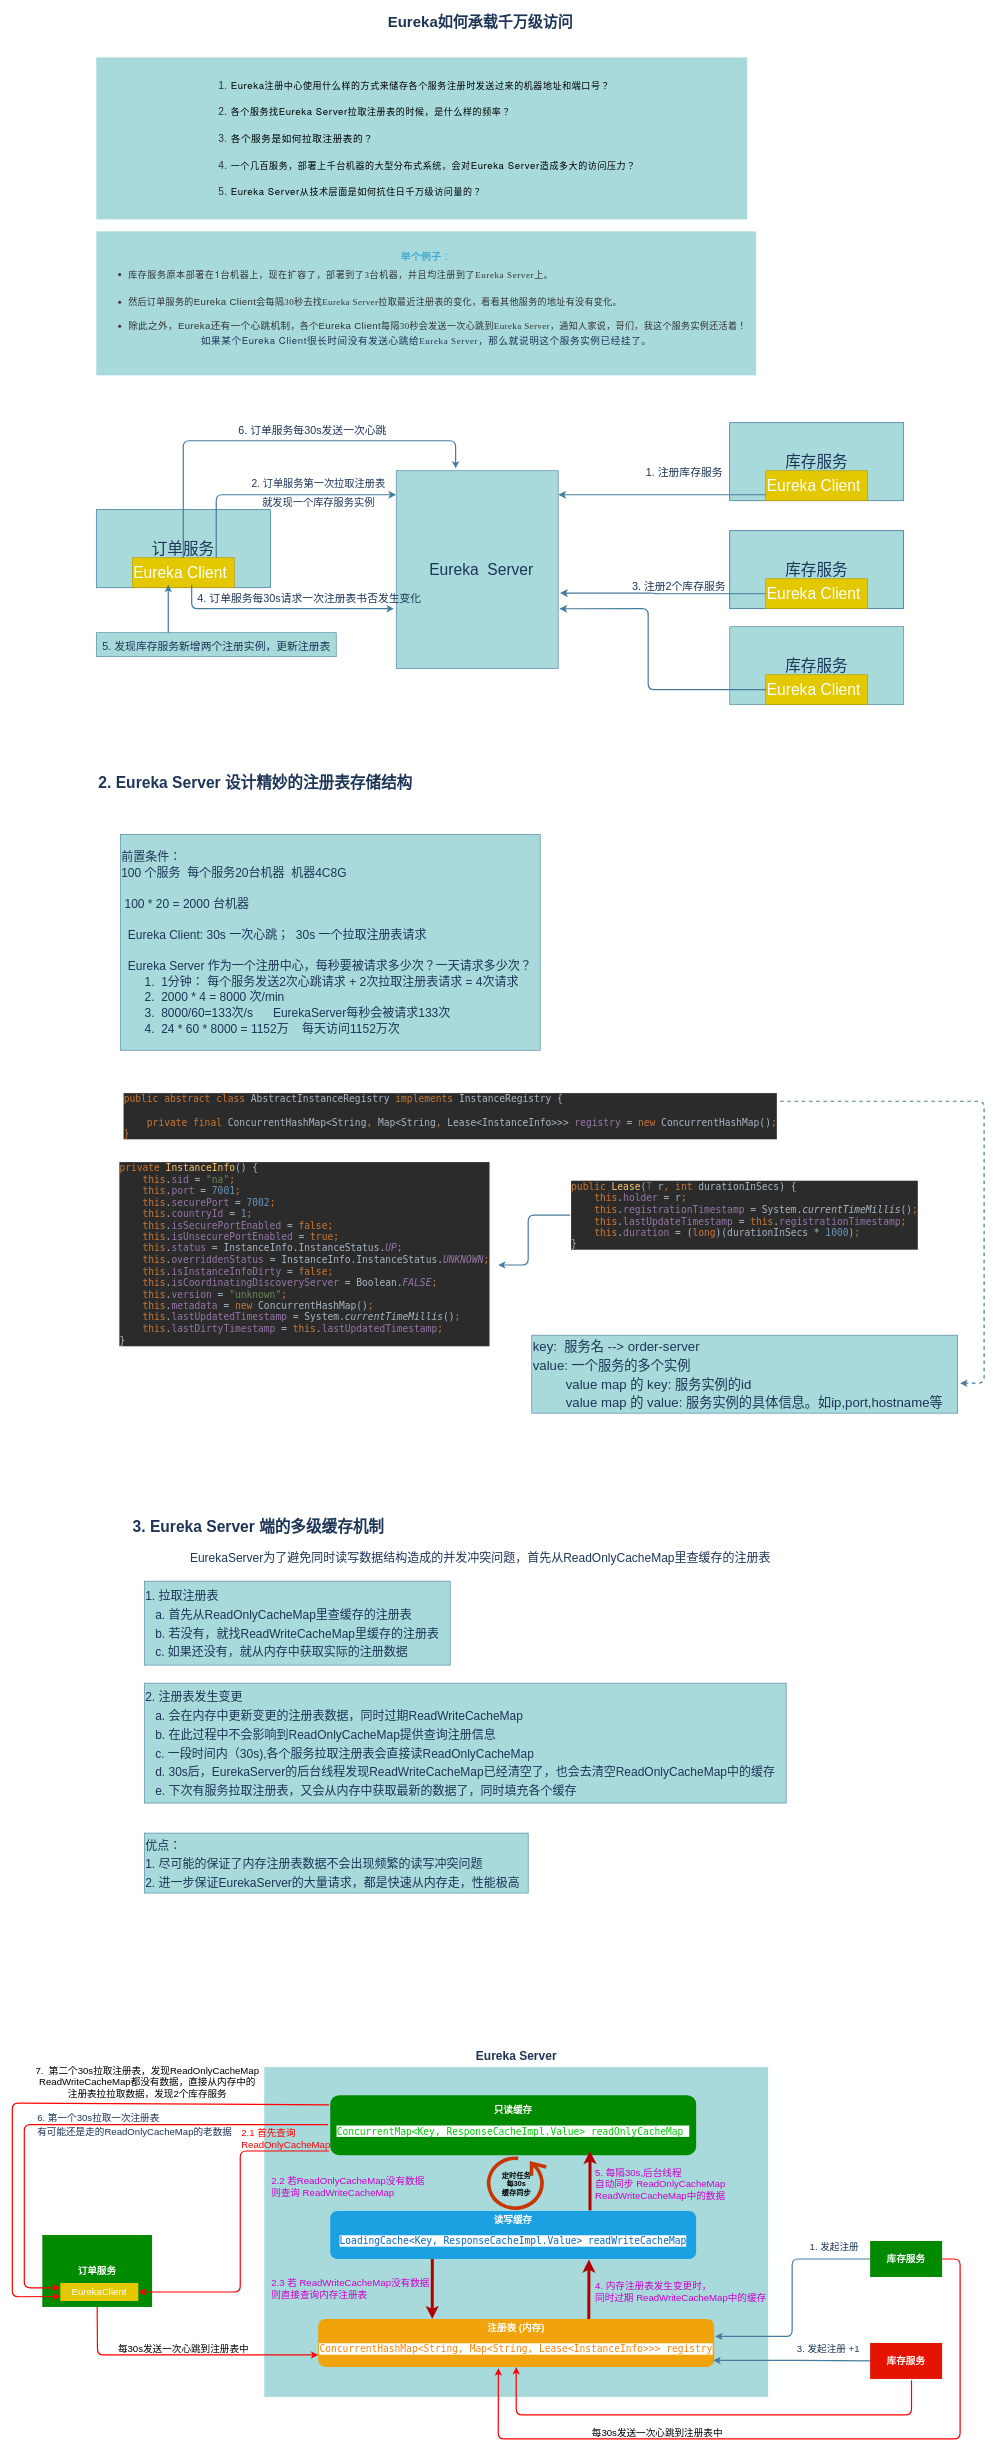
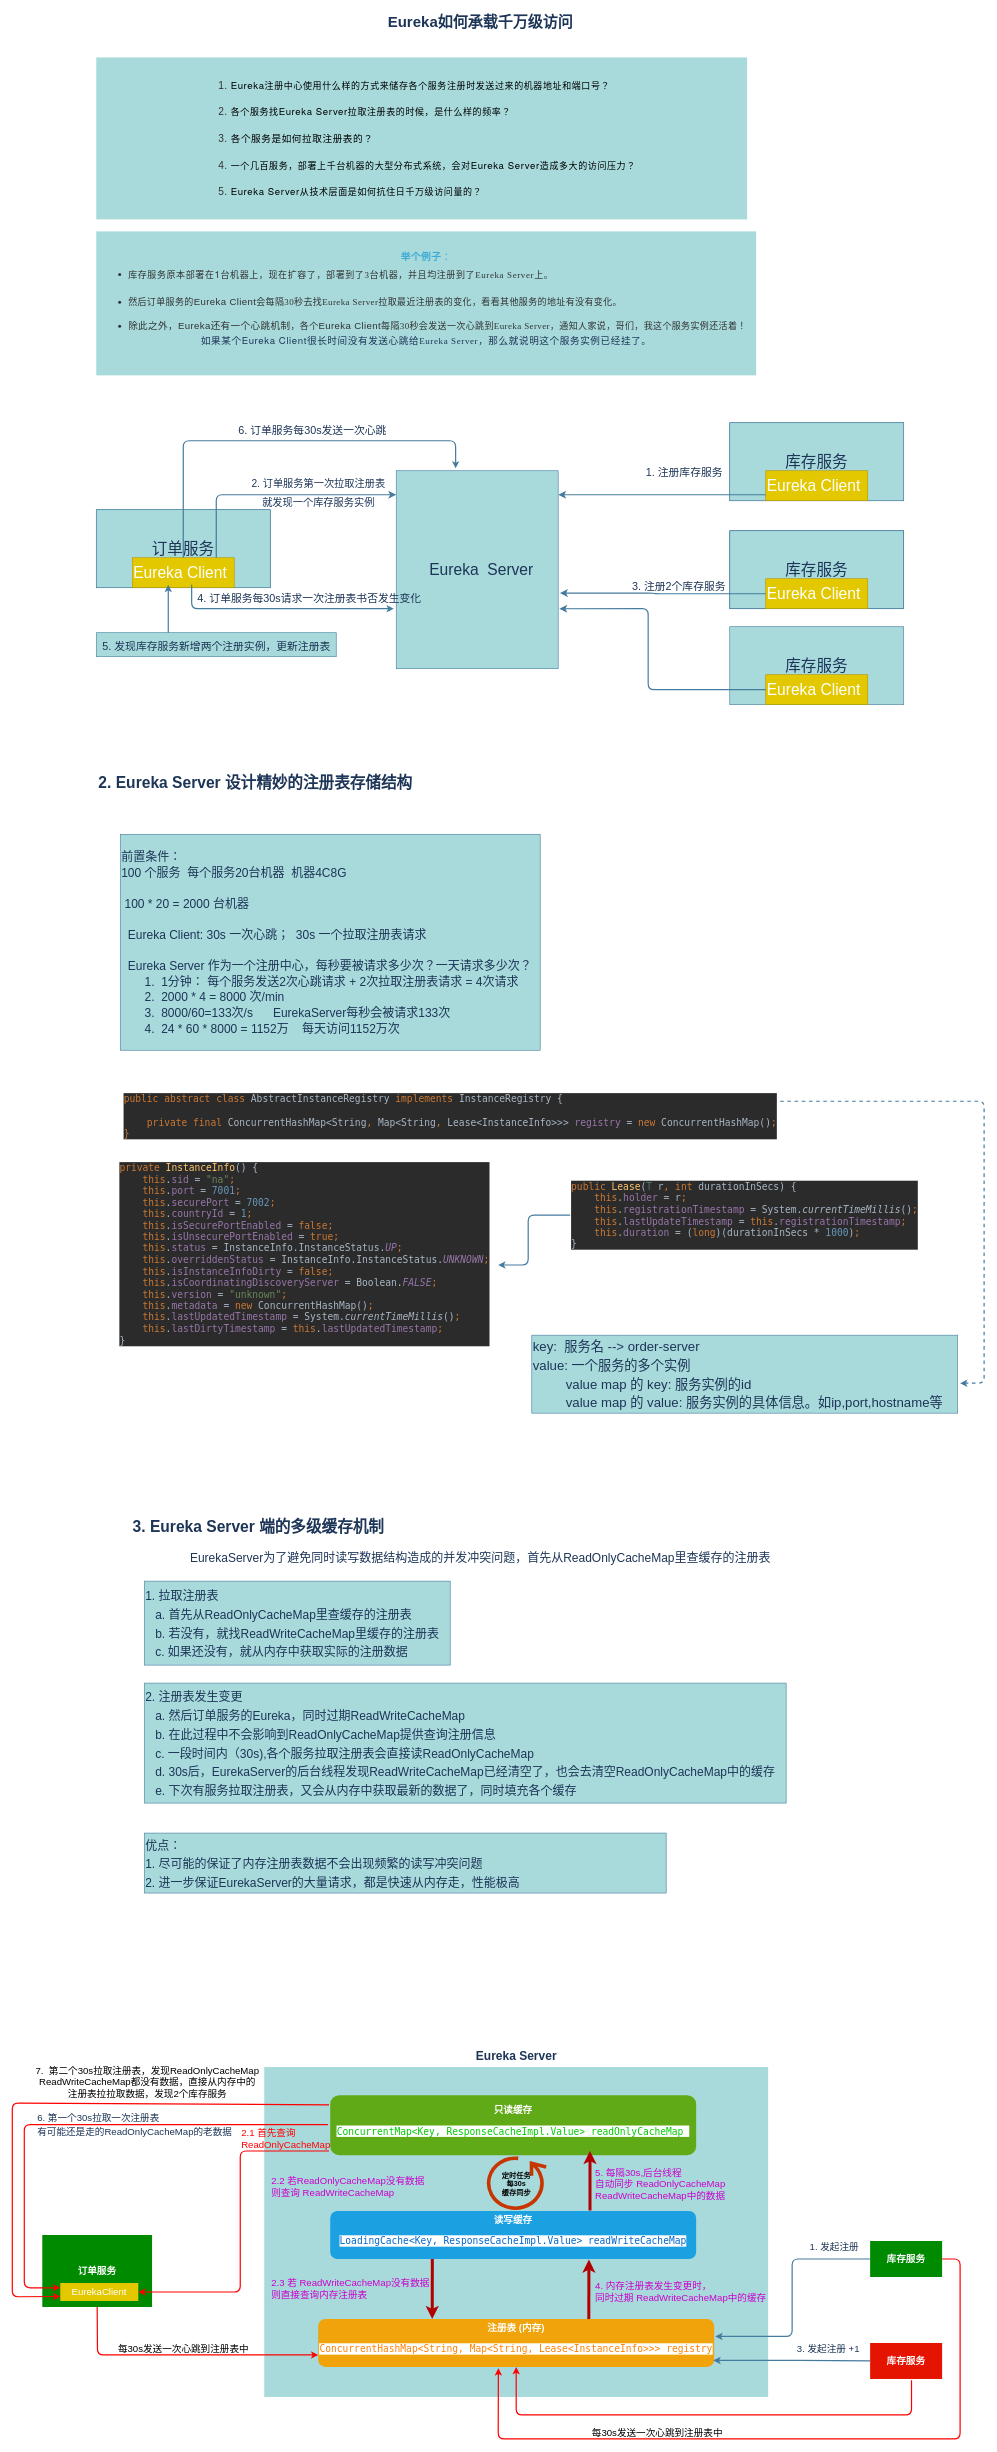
node "2. 注册表发生变更 a. 会在内存中更新变更的注册表数据，同时过期ReadWriteCacheMap b. 在此过程中不会影响到ReadOnlyCacheMap提供查询注册信息 c. 一段时间内（30s),各个服务拉取注册表会直接读ReadOnlyCacheMap d. 30s后，EurekaServer的后台线程发现ReadWriteCacheMap已经清空了，也会去清空ReadOnlyCacheMap中的缓存 e. 下次有服务拉取注册表，又会从内存中获取最新的数据了，同时填充各个缓存": label "2. 注册表发生变更 a. 会在内存中更新变更的注册表数据，同时过期ReadWriteCacheMap b. 在此过程中不会影响到ReadOnlyCacheMap提供查询注册信息 c. 一段时间内（30s),各个服务拉取注册表会直接读ReadOnlyCacheMap d. 30s后，EurekaServer的后台线程发现ReadWriteCacheMap已经清空了，也会去清空ReadOnlyCacheMap中的缓存 e. 下次有服务拉取注册表，又会从内存中获取最新的数据了，同时填充各个缓存" -> "2. 注册表发生变更 a. 然后订单服务的Eureka，同时过期ReadWriteCacheMap b. 在此过程中不会影响到ReadOnlyCacheMap提供查询注册信息 c. 一段时间内（30s),各个服务拉取注册表会直接读ReadOnlyCacheMap d. 30s后，EurekaServer的后台线程发现ReadWriteCacheMap已经清空了，也会去清空ReadOnlyCacheMap中的缓存 e. 下次有服务拉取注册表，又会从内存中获取最新的数据了，同时填充各个缓存"
node "优点： 1. 尽可能的保证了内存注册表数据不会出现频繁的读写冲突问题 2. 进一步保证EurekaServer的大量请求，都是快速从内存走，性能极高": size 384x60 -> 522x60
node "只读缓存 ConcurrentMap<Key, ResponseCacheImpl.Value> readOnlyCacheMap": fillcolor #008a00 -> #60a917
